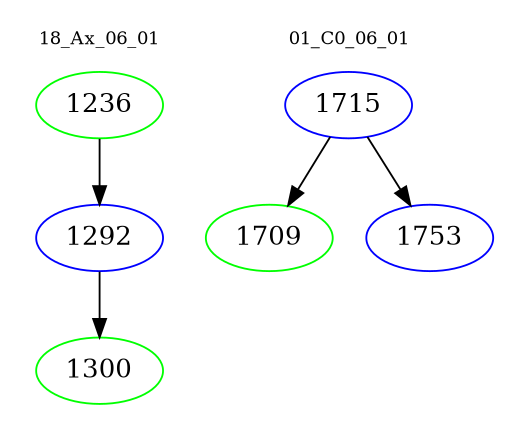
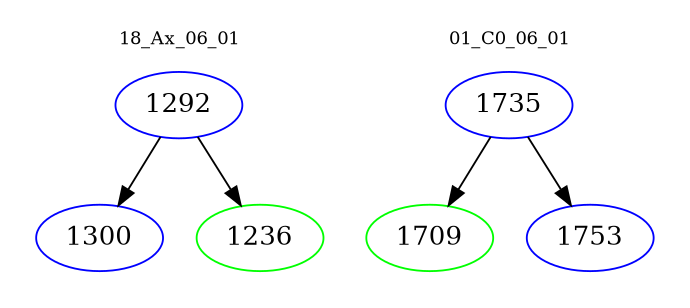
node "1715": label "1715" -> "1735"
edge "1236" -> "1292": reversed
node "1300": color green -> blue
